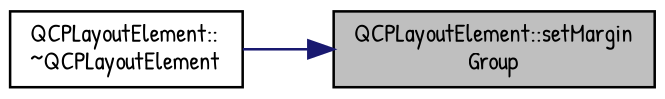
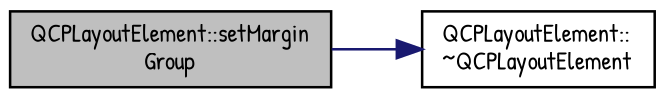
edge "QCPLayoutElement:: ~QCPLayoutElement" -> "QCPLayoutElement::setMargin Group": reversed
